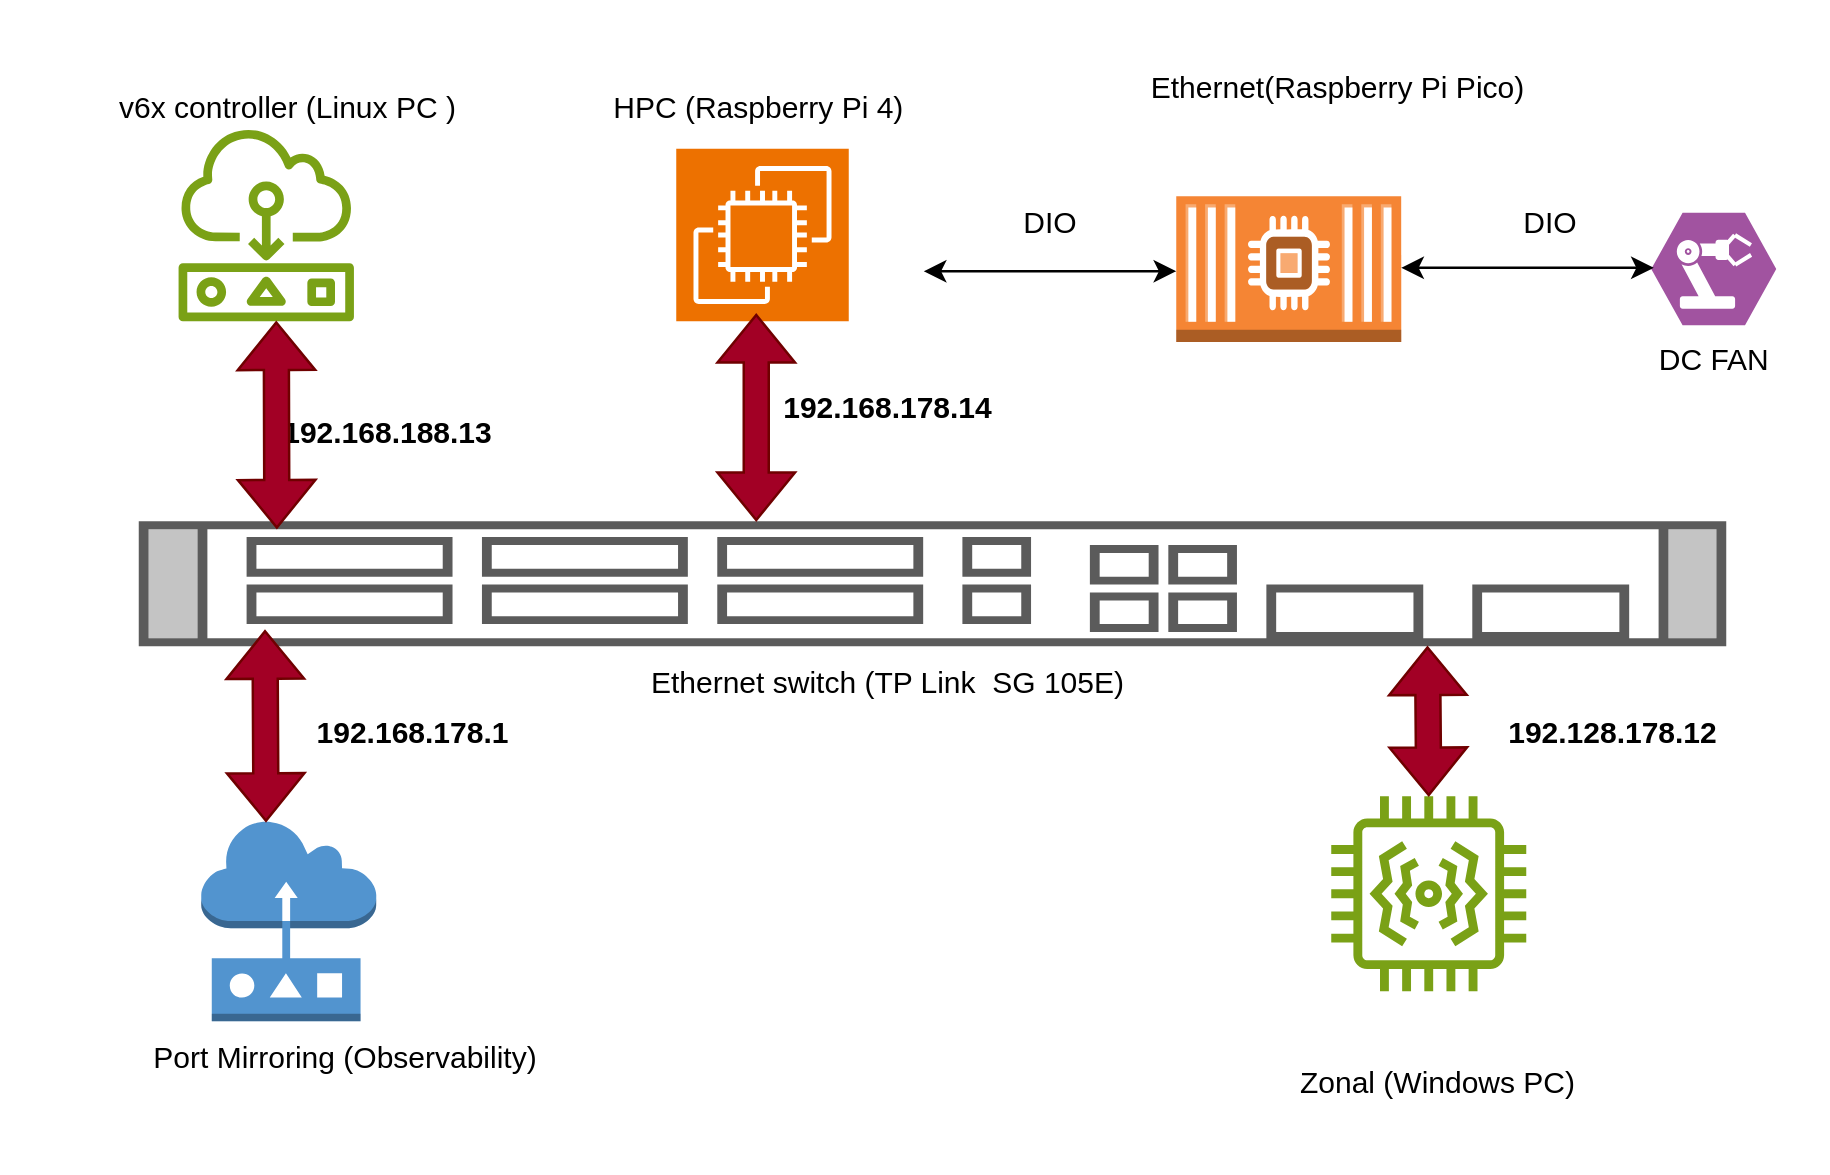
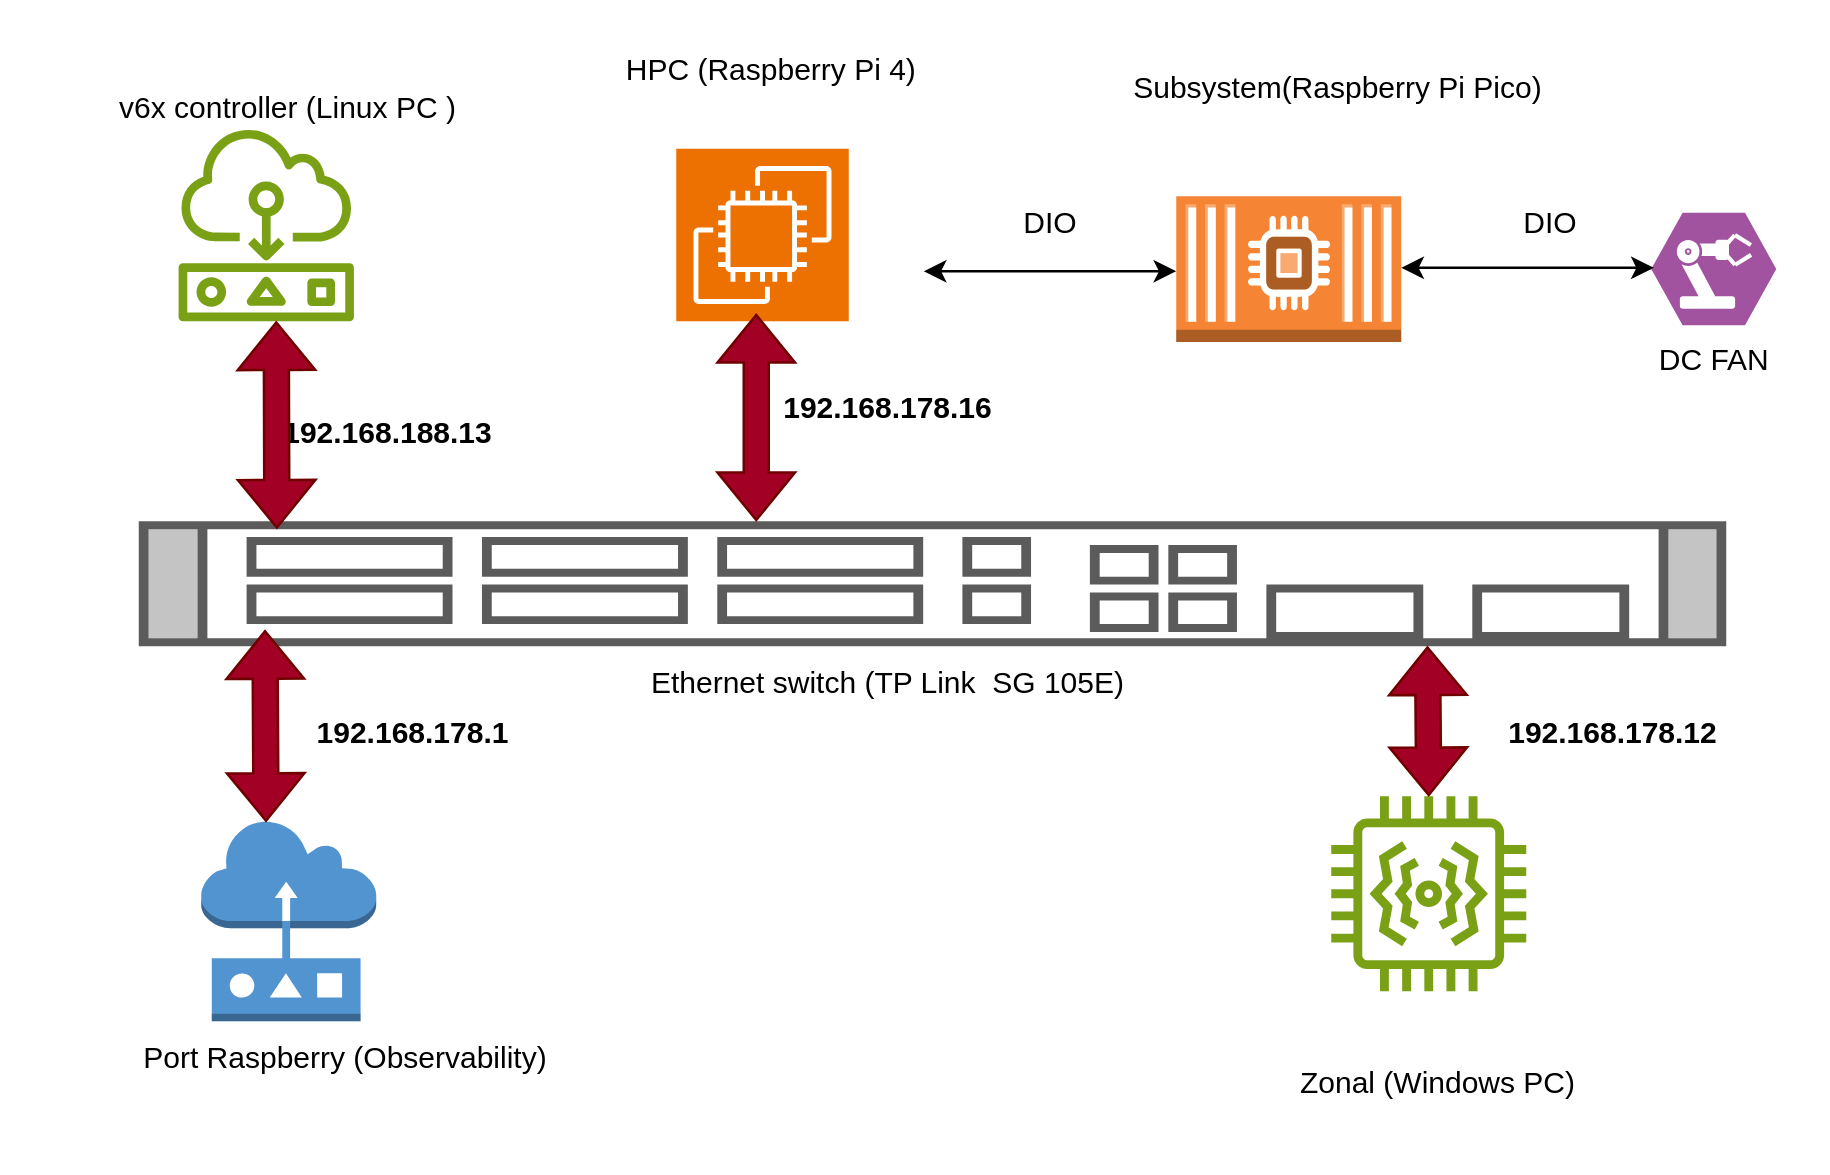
node "Ethernet(Raspberry Pi Pico)": label "Ethernet(Raspberry Pi Pico)" -> "Subsystem(Raspberry Pi Pico)"
node "HPC (Raspberry Pi 4)": moved (764, 109) -> (776, 71)
node "192.168.178.14": label "192.168.178.14" -> "192.168.178.16"
node "192.128.178.12": label "192.128.178.12" -> "192.168.178.12"
node "Port Mirroring (Observability)": label "Port Mirroring (Observability)" -> "Port Raspberry (Observability)"
